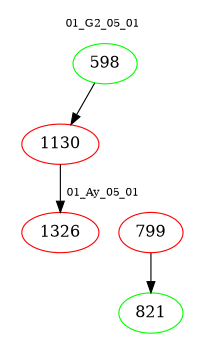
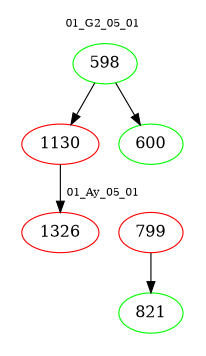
node "600": added
